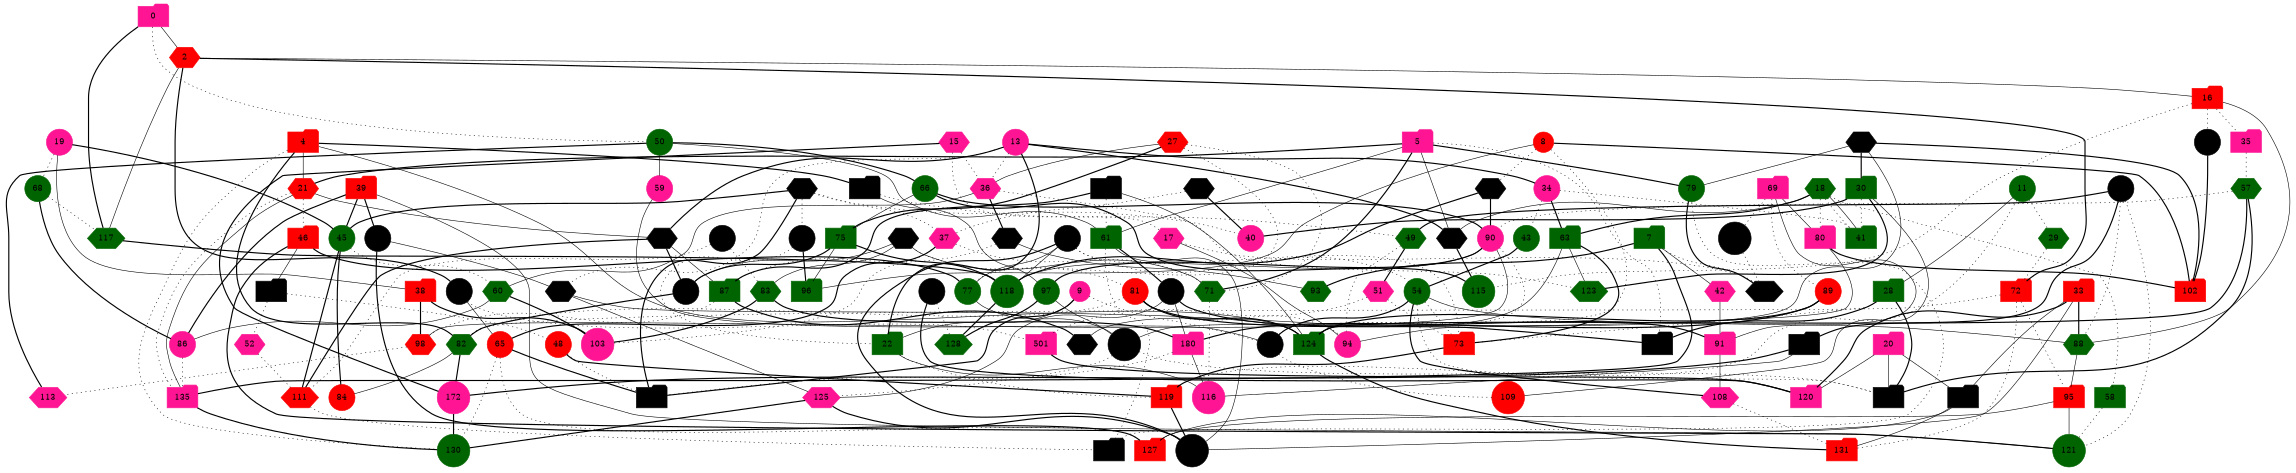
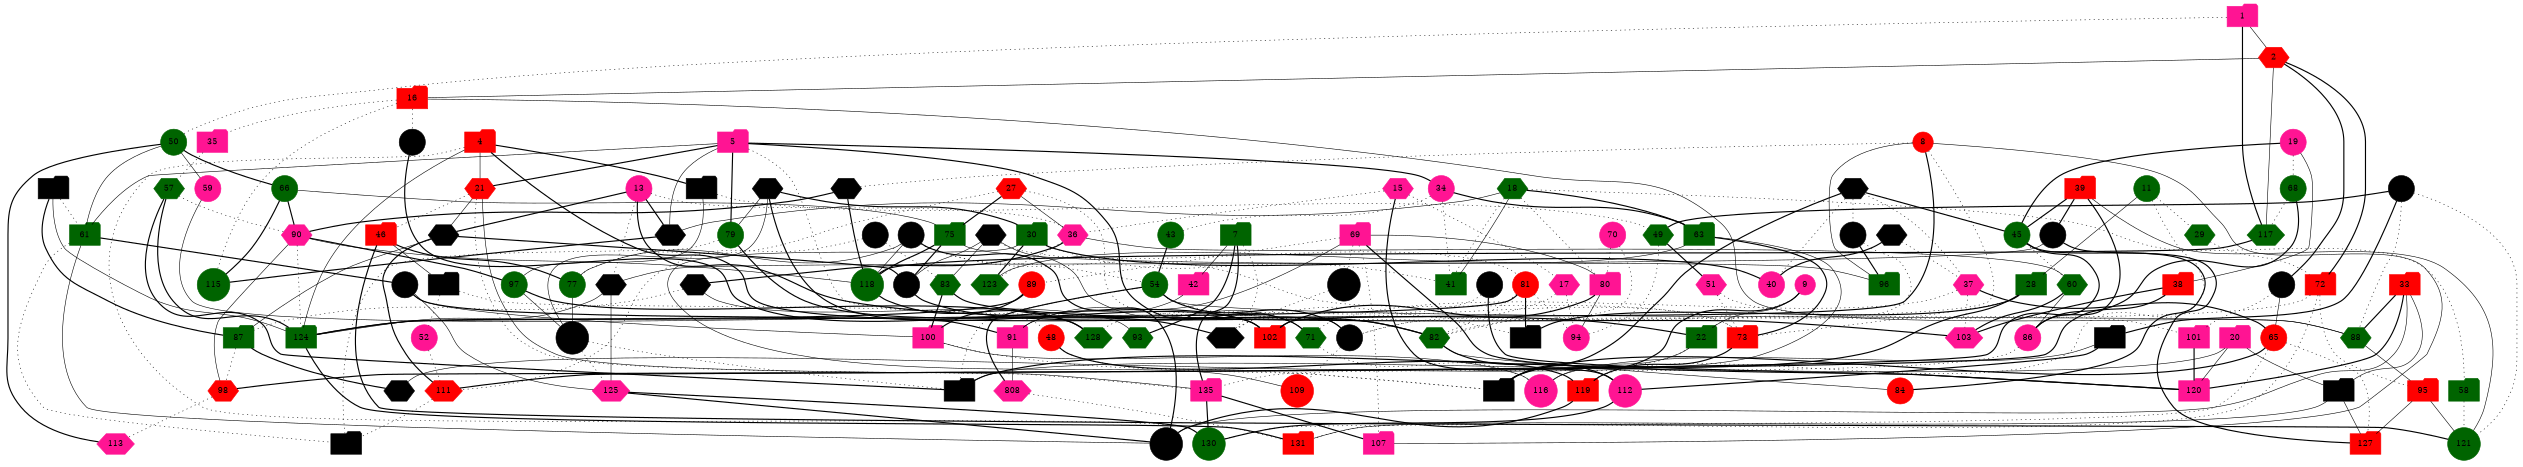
node "0": label "0" -> "1"
edge "13" -- "34": now "5" -- "34"
node "70": added
node "90": shape circle -> hexagon
node "42": shape hexagon -> folder
edge "17" -- "94": style solid -> dotted
node "52": shape hexagon -> circle
node "103": shape circle -> hexagon
node "501": label "501" -> "101"
node "180": label "180" -> "100"
edge "69" -- "120": added
node "172": label "172" -> "112"
node "108": label "108" -> "808"
node "107": added
